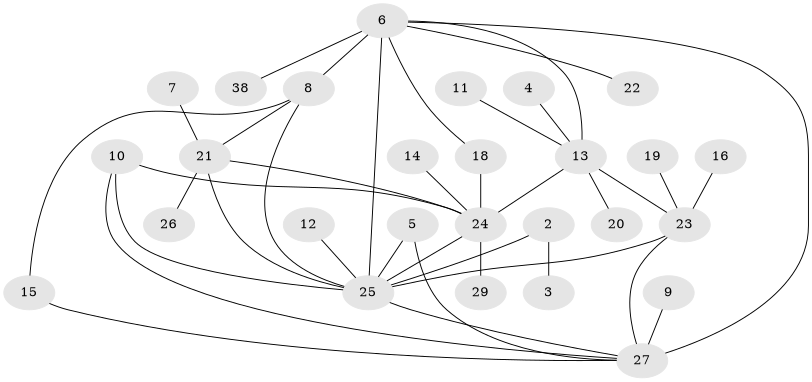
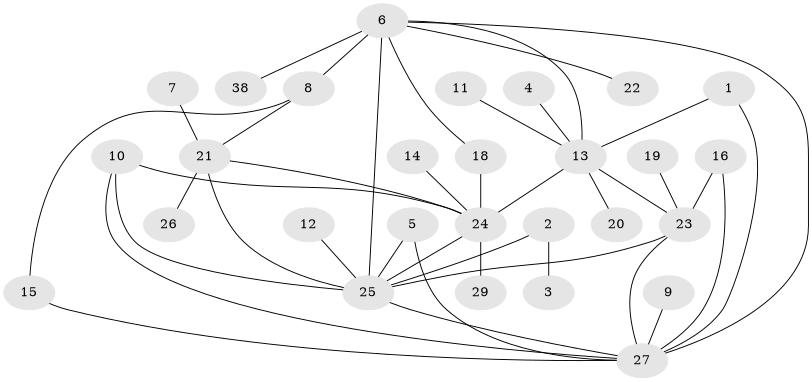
node "1": added
edge "8" -- "25": removed
edge "16" -- "27": added
